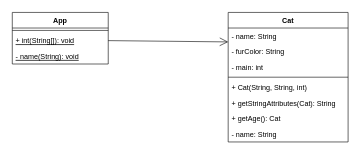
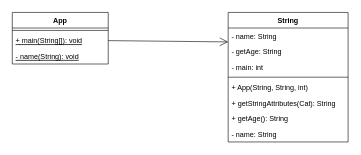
node "Cat": label "Cat" -> "String"
node "+ int(String[]): void": label "+ int(String[]): void" -> "+ main(String[]): void"
node "- furColor: String": label "- furColor: String" -> "- getAge: String"
node "+ Cat(String, String, int)": label "+ Cat(String, String, int)" -> "+ App(String, String, int)"
node "+ getAge(): Cat": label "+ getAge(): Cat" -> "+ getAge(): String"
